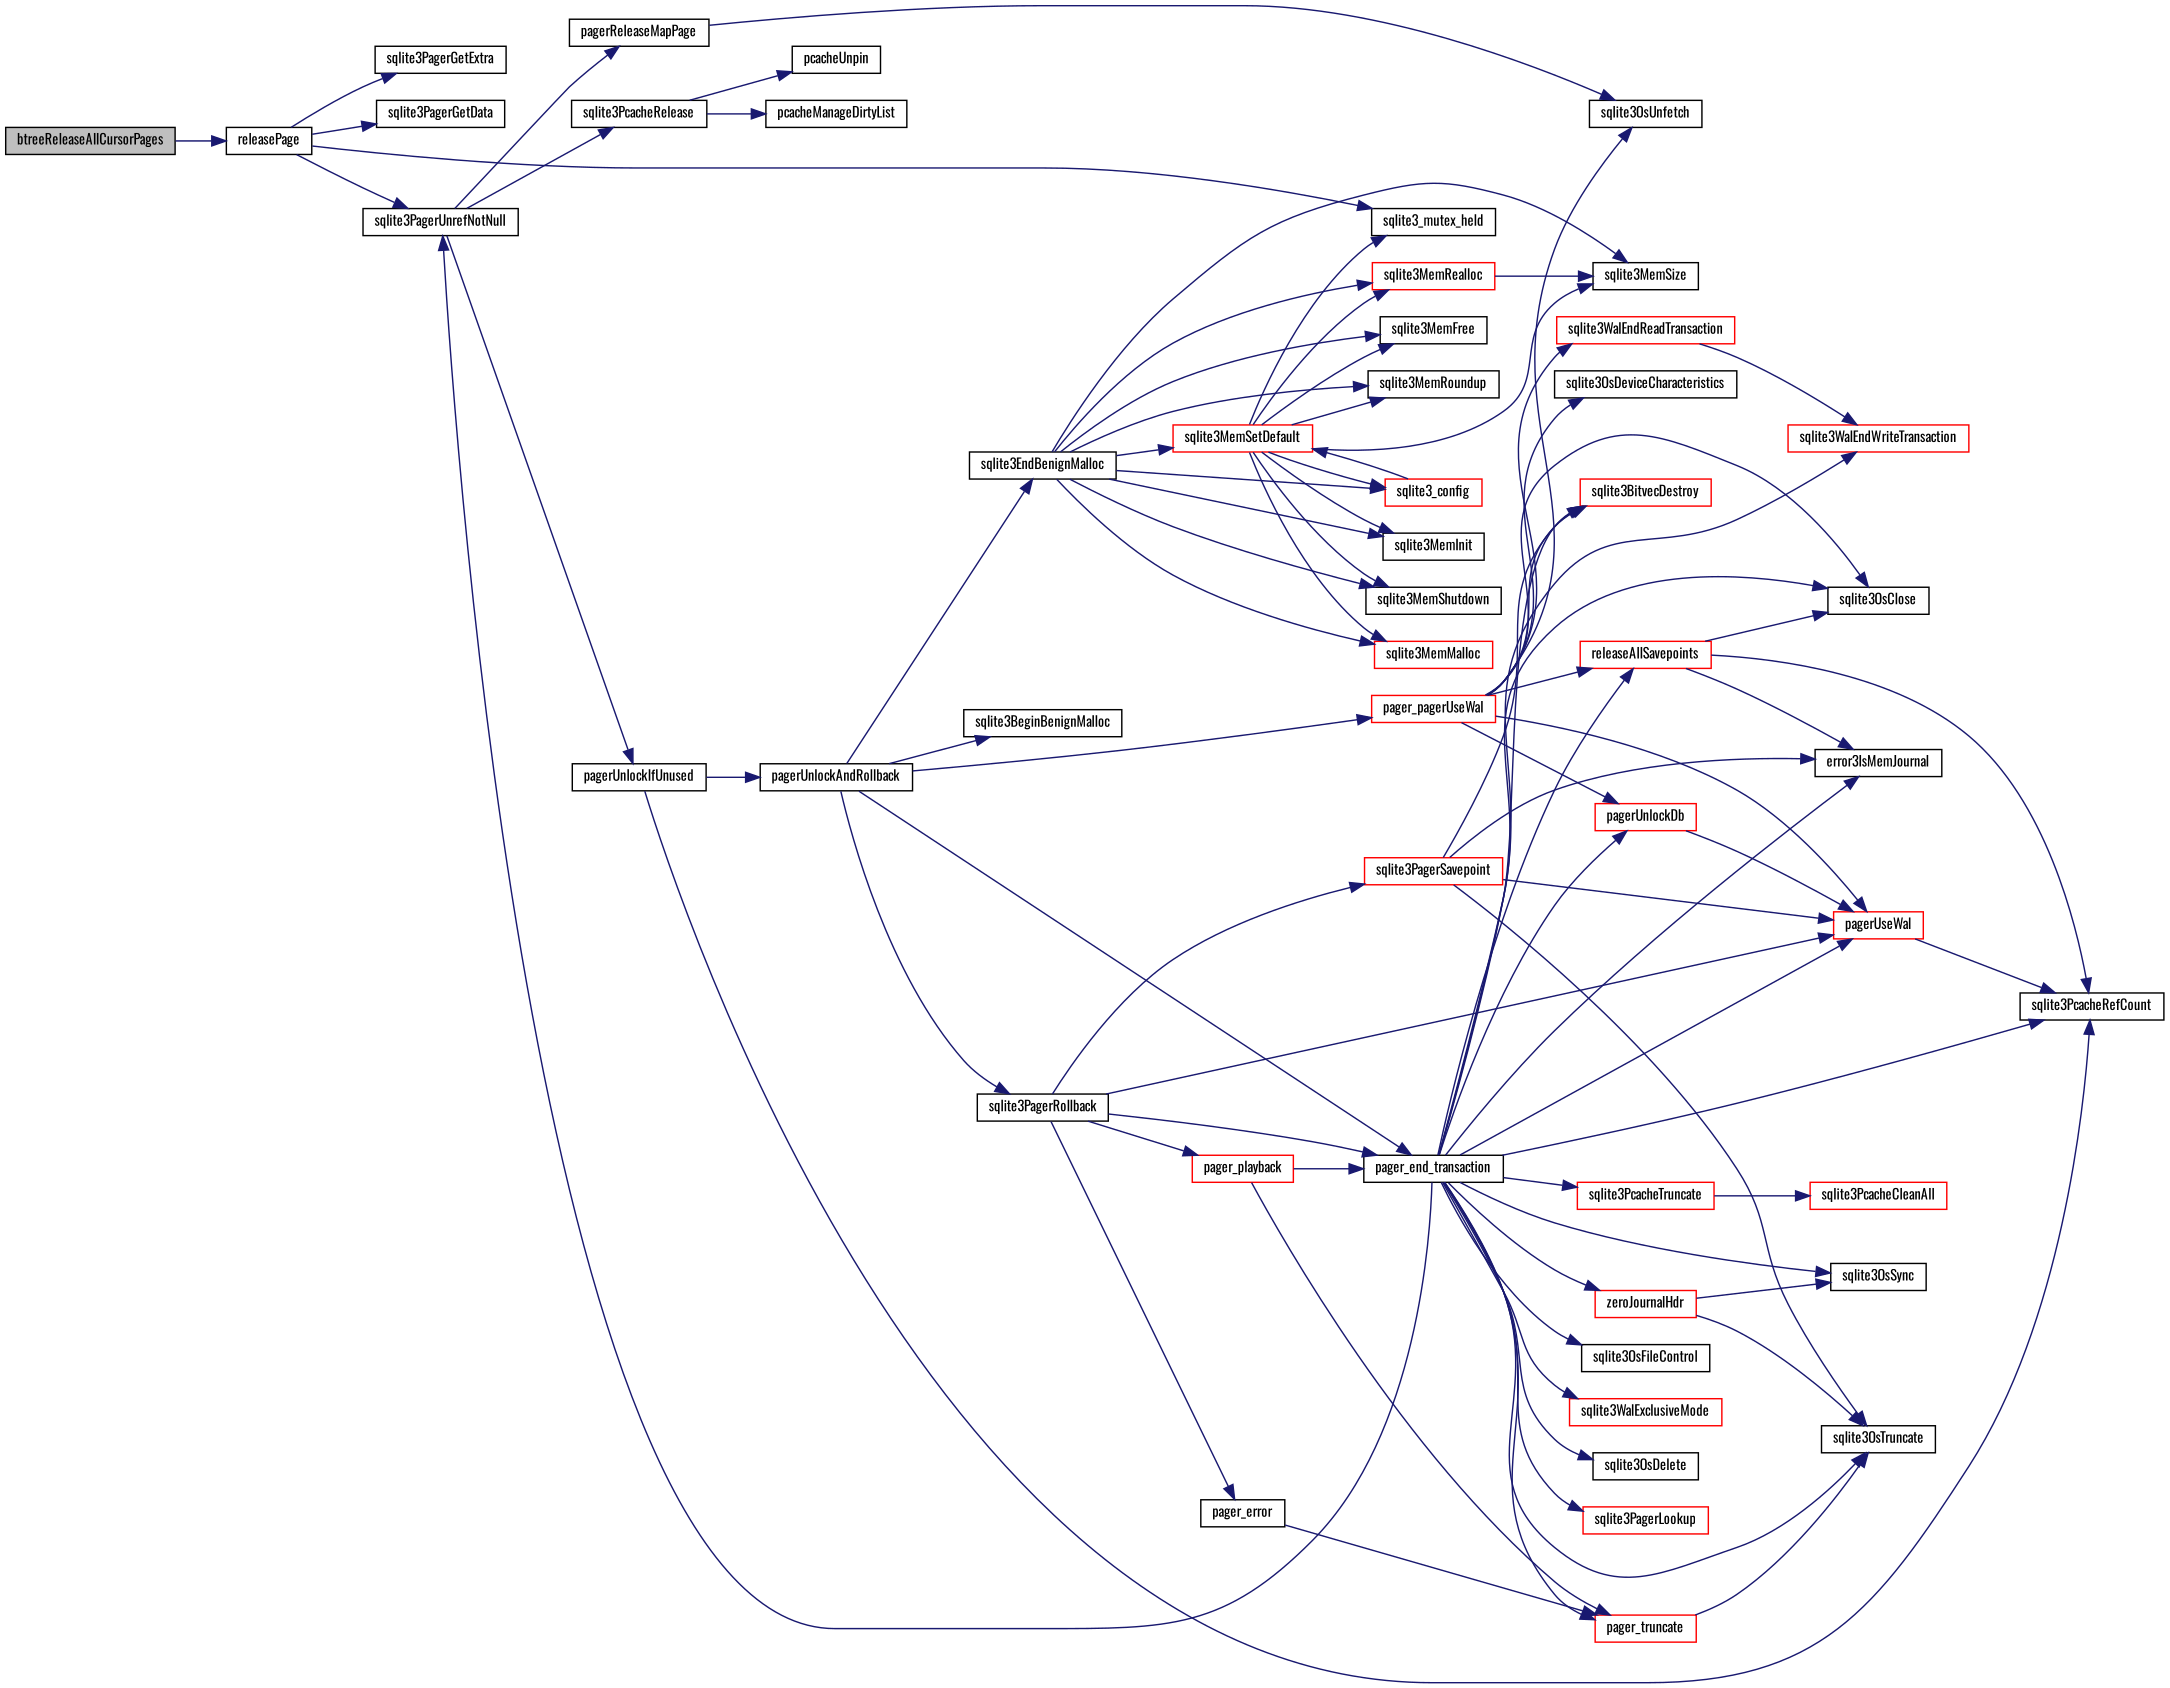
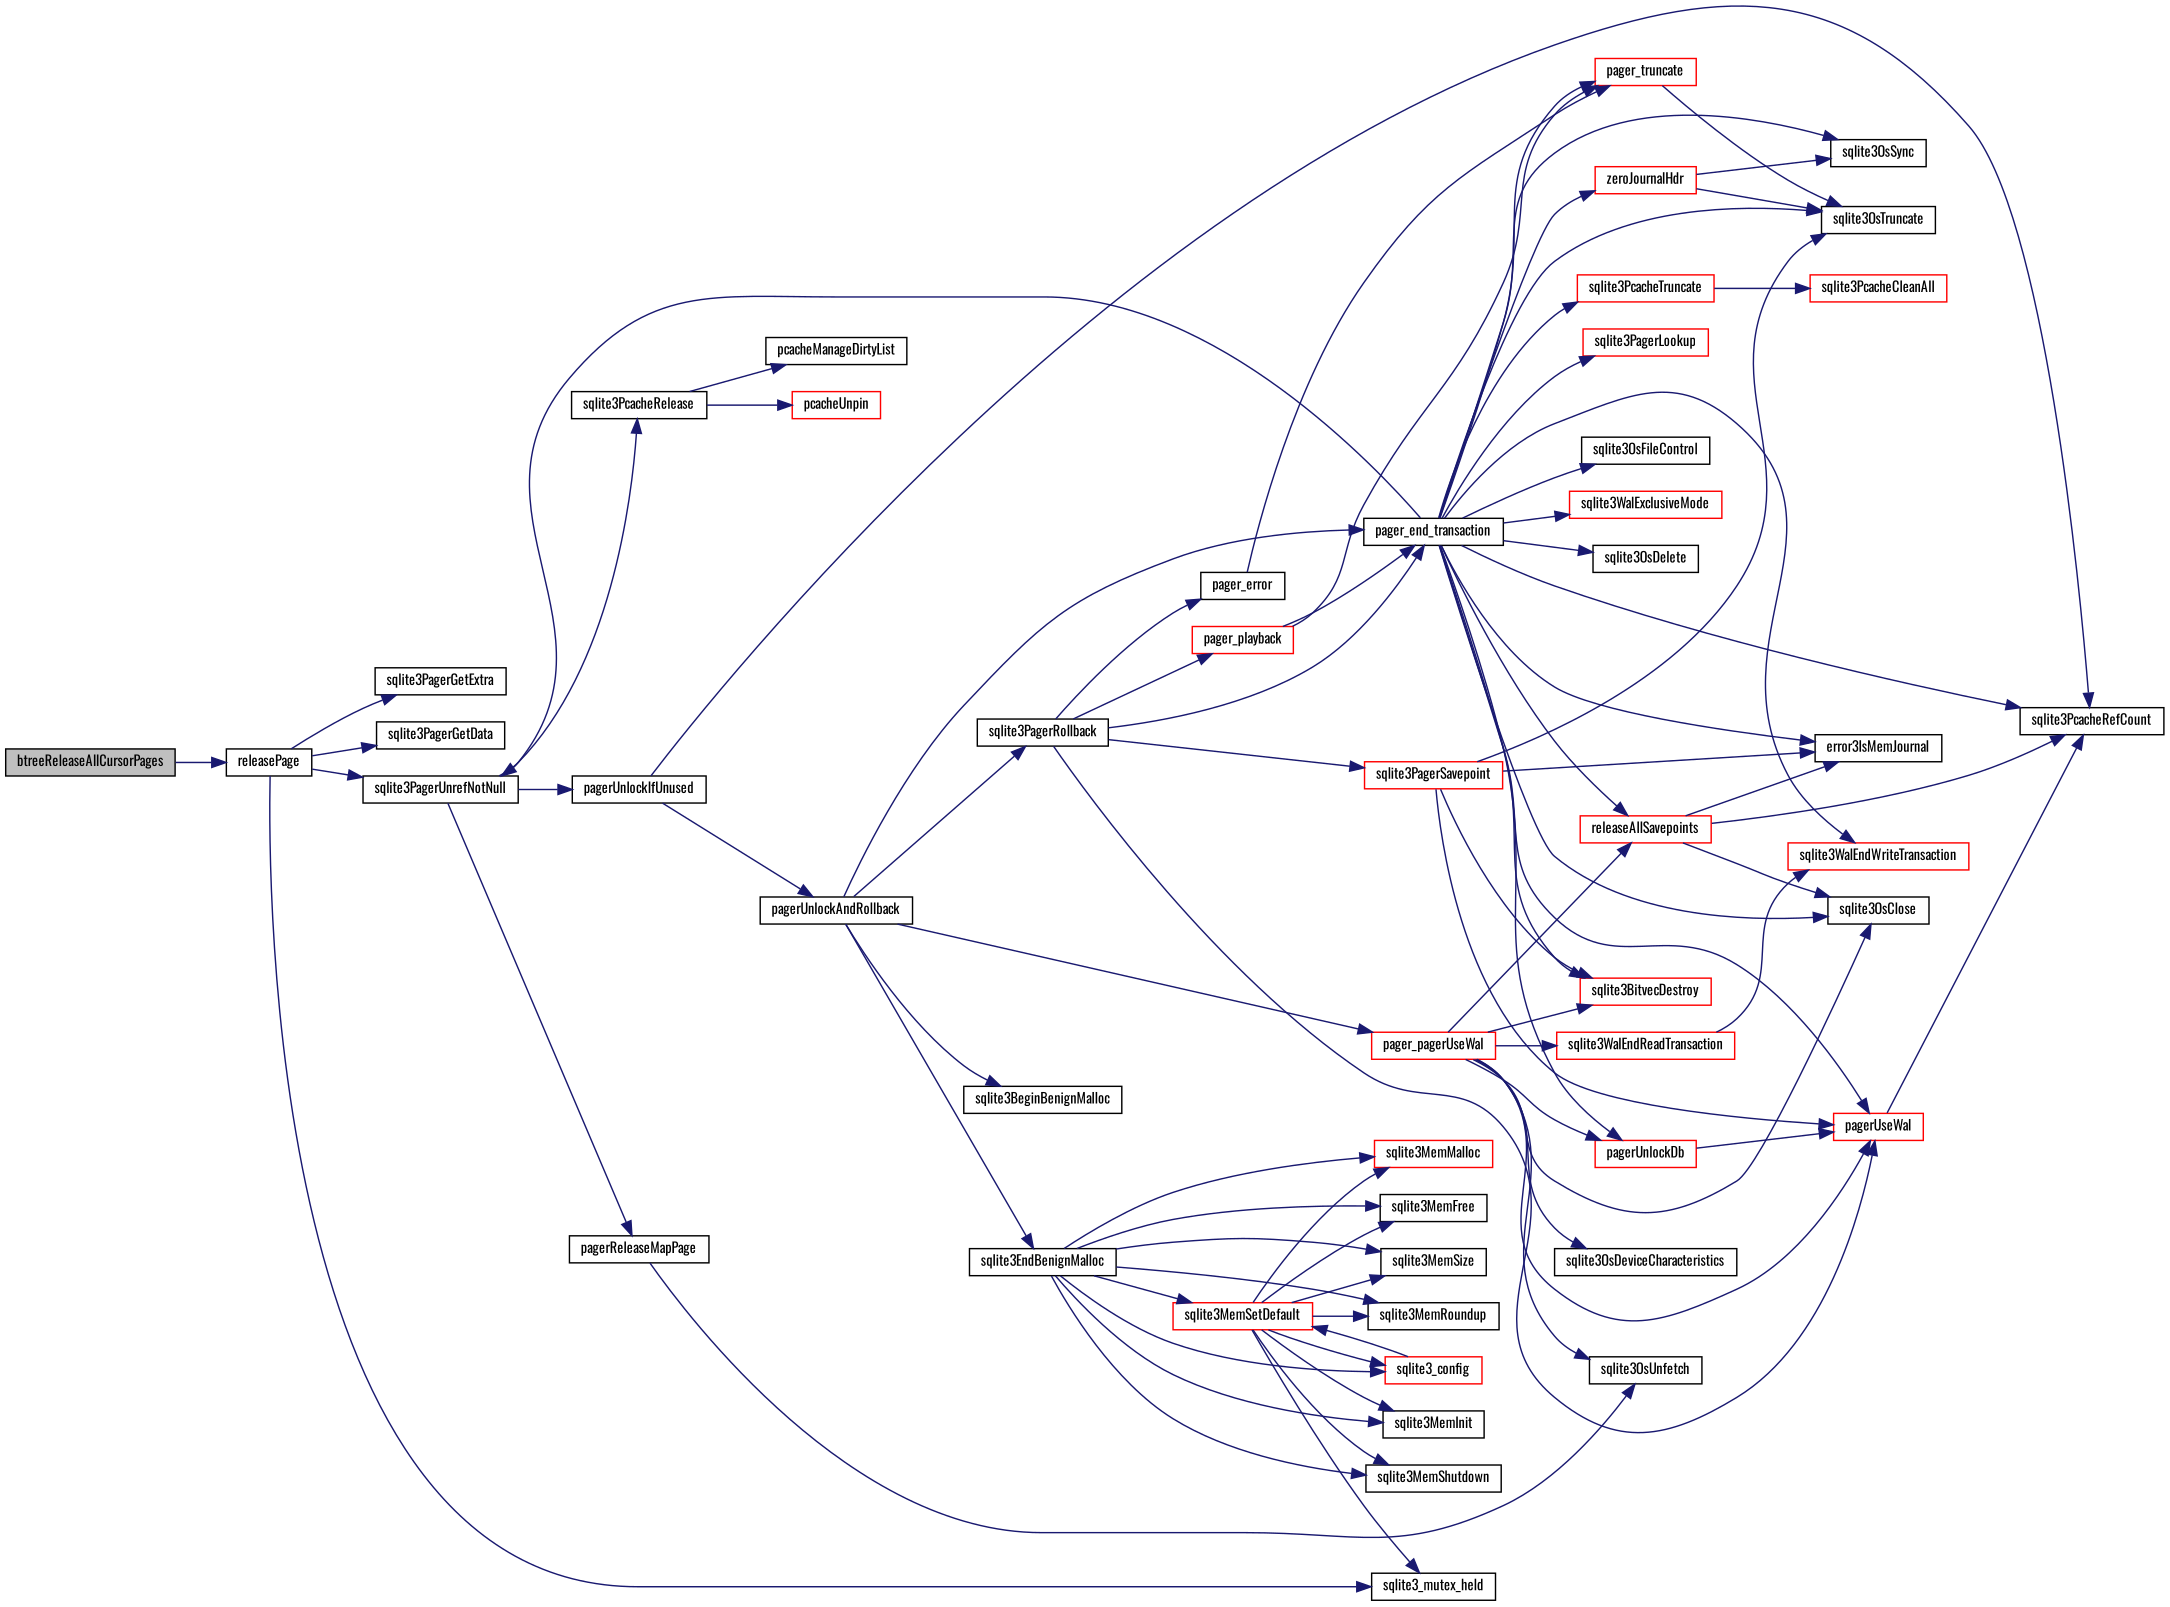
node "pcacheUnpin": color black -> red
node "sqlite3MemRealloc": removed
